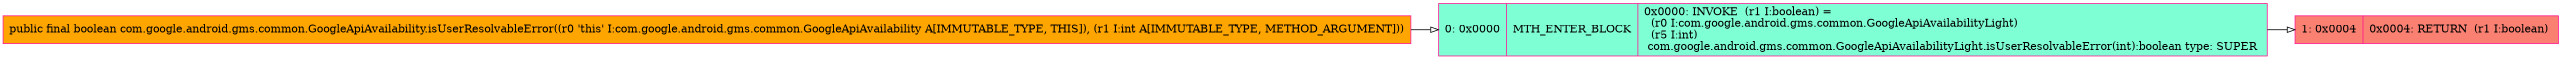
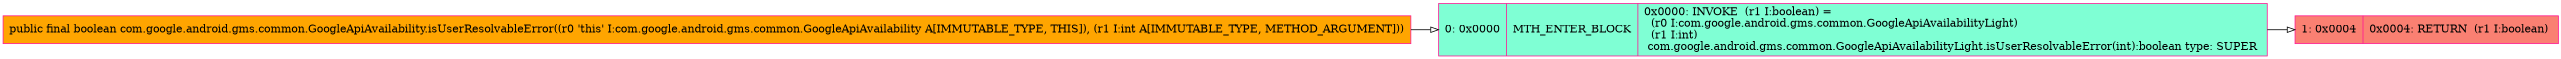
node "0: 0x0000": text "(r5 I:int)" -> "(r1 I:int)"
